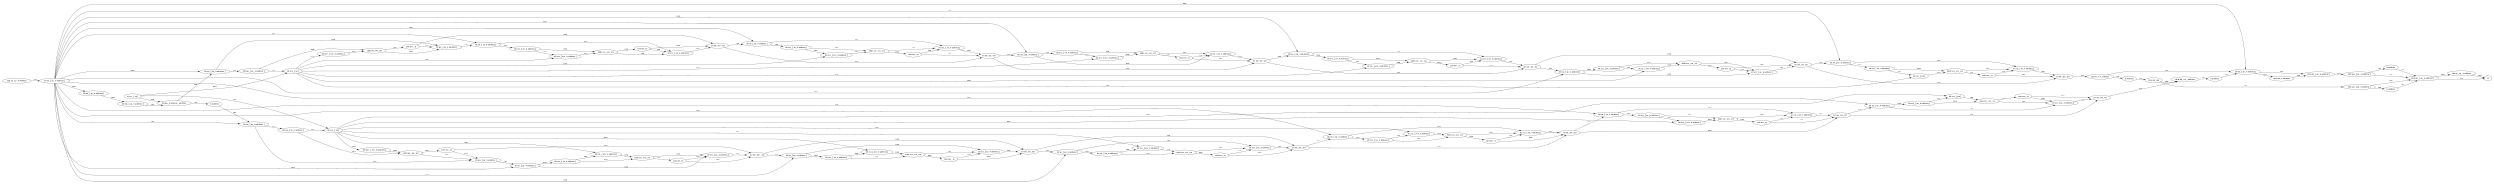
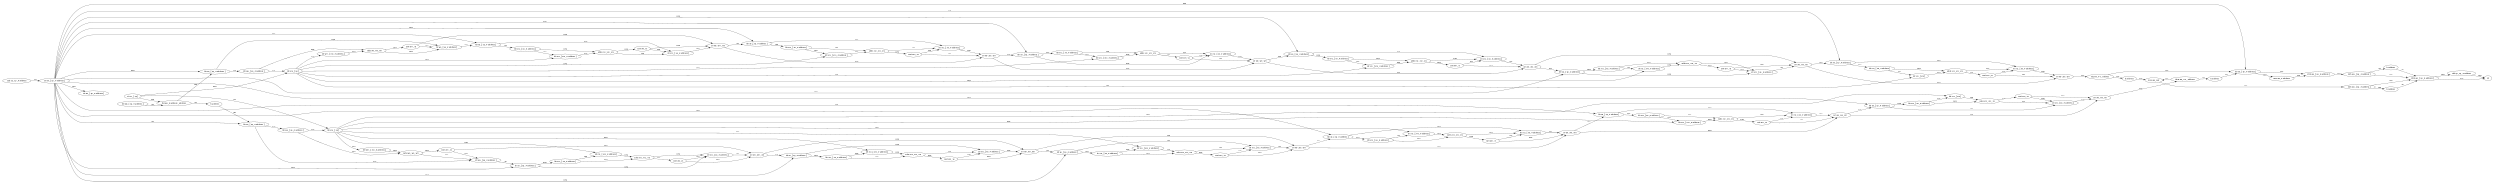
edge "mov w8 , wzr" -> "tbnz w9 , # 0 , address": reversed
edge "str w2 , [ sp , # address ]" -> "ldr w8 , [ sp , # address ]": removed, label "DFG"
